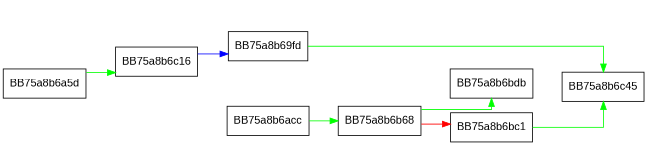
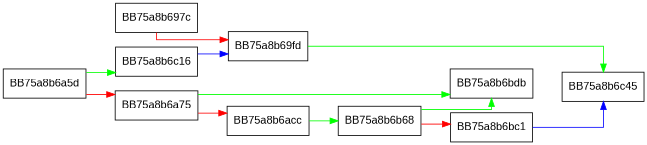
node "BB75a8b697c": added
node "BB75a8b6a75": added
edge "BB75a8b6bc1" -> "BB75a8b6c45": color green -> blue
